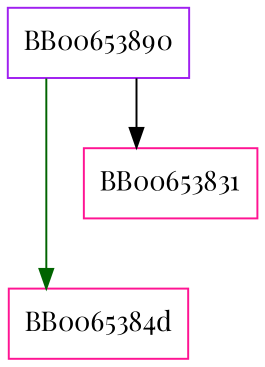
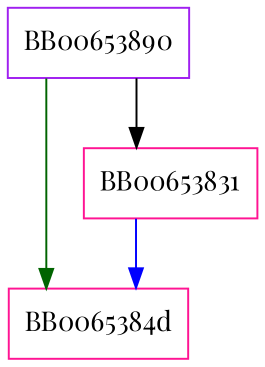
edge "BB00653831" -> "BB0065384d": added
